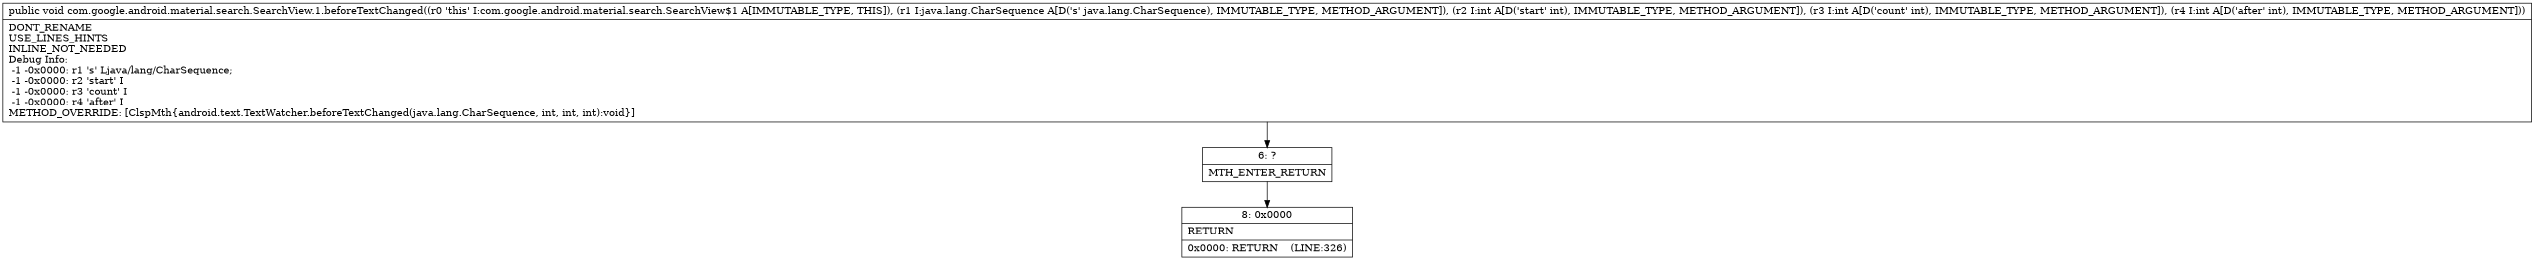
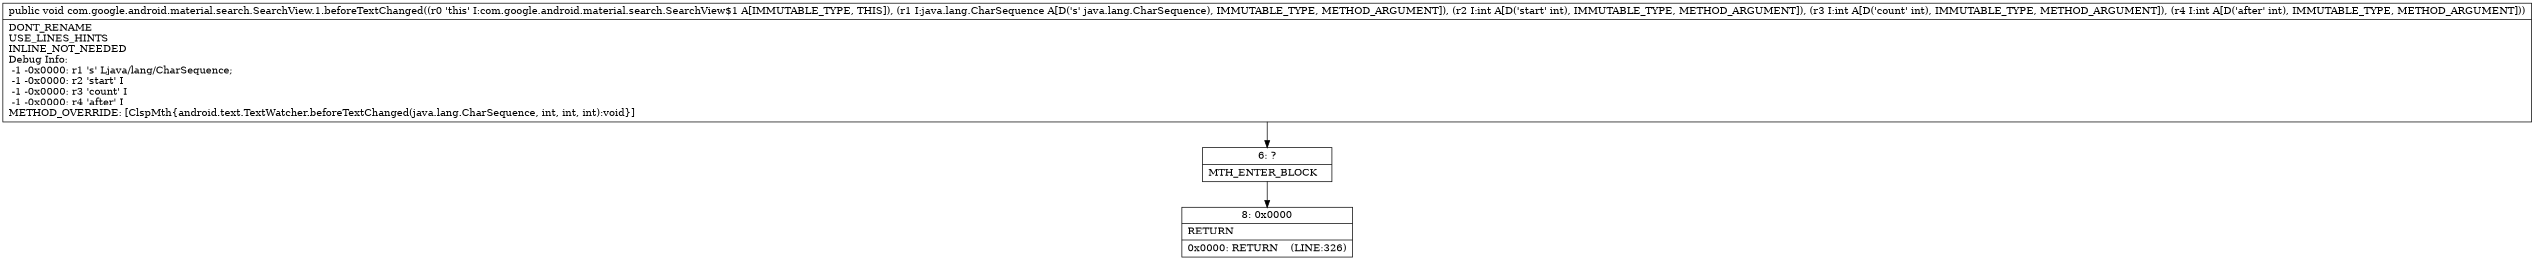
node "6: ?": text "MTH_ENTER_RETURN" -> "MTH_ENTER_BLOCK"
